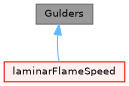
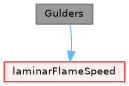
edge "laminarFlameSpeed" -> "Gulders": reversed
